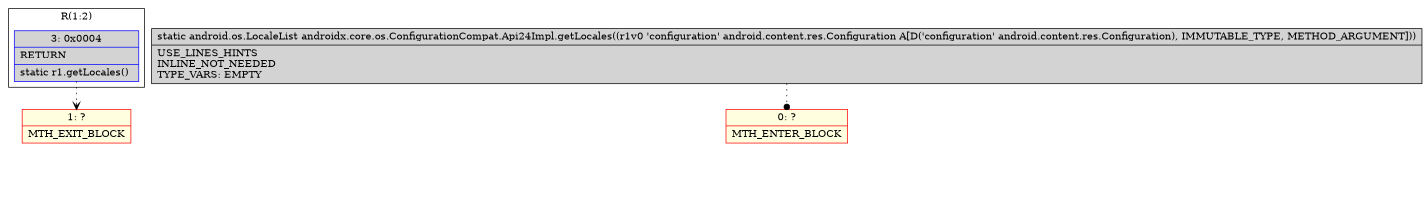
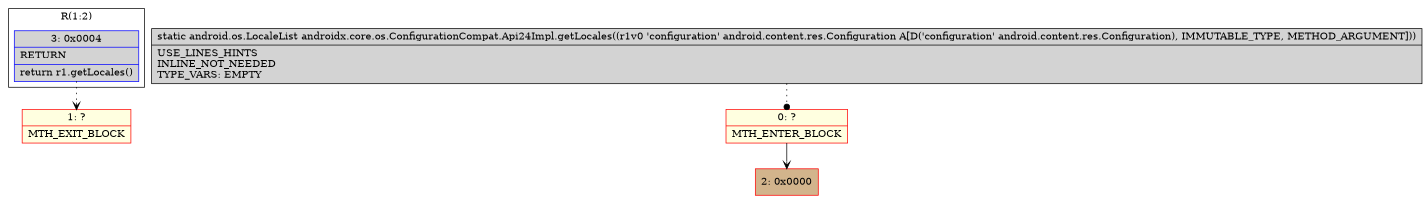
node "3: 0x0004": text "static r1.getLocales()" -> "return r1.getLocales()"
node "2: 0x0000": added
